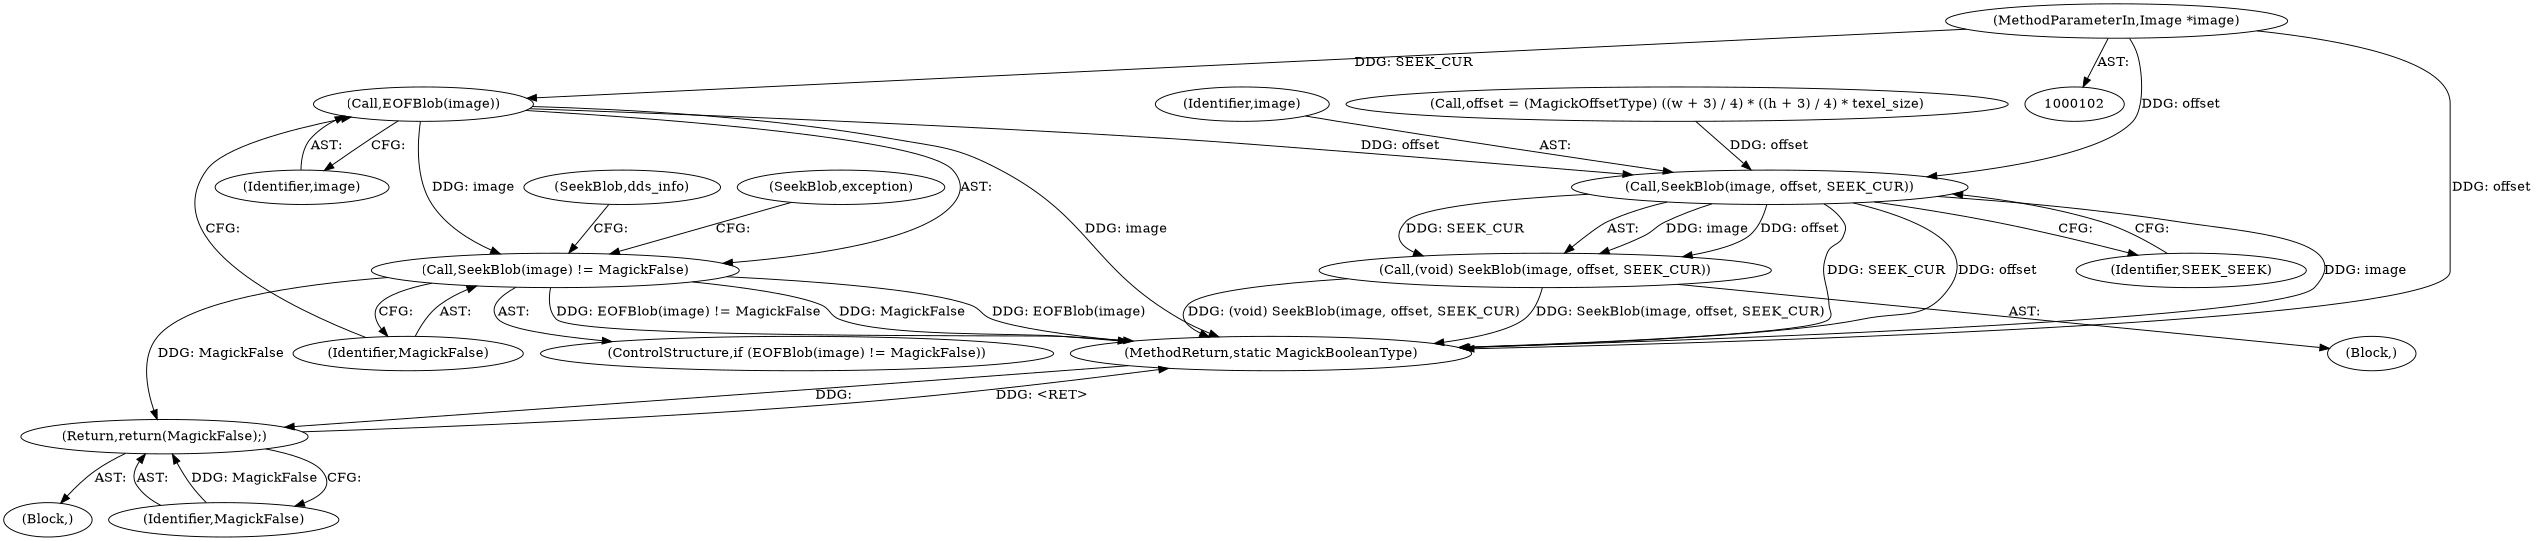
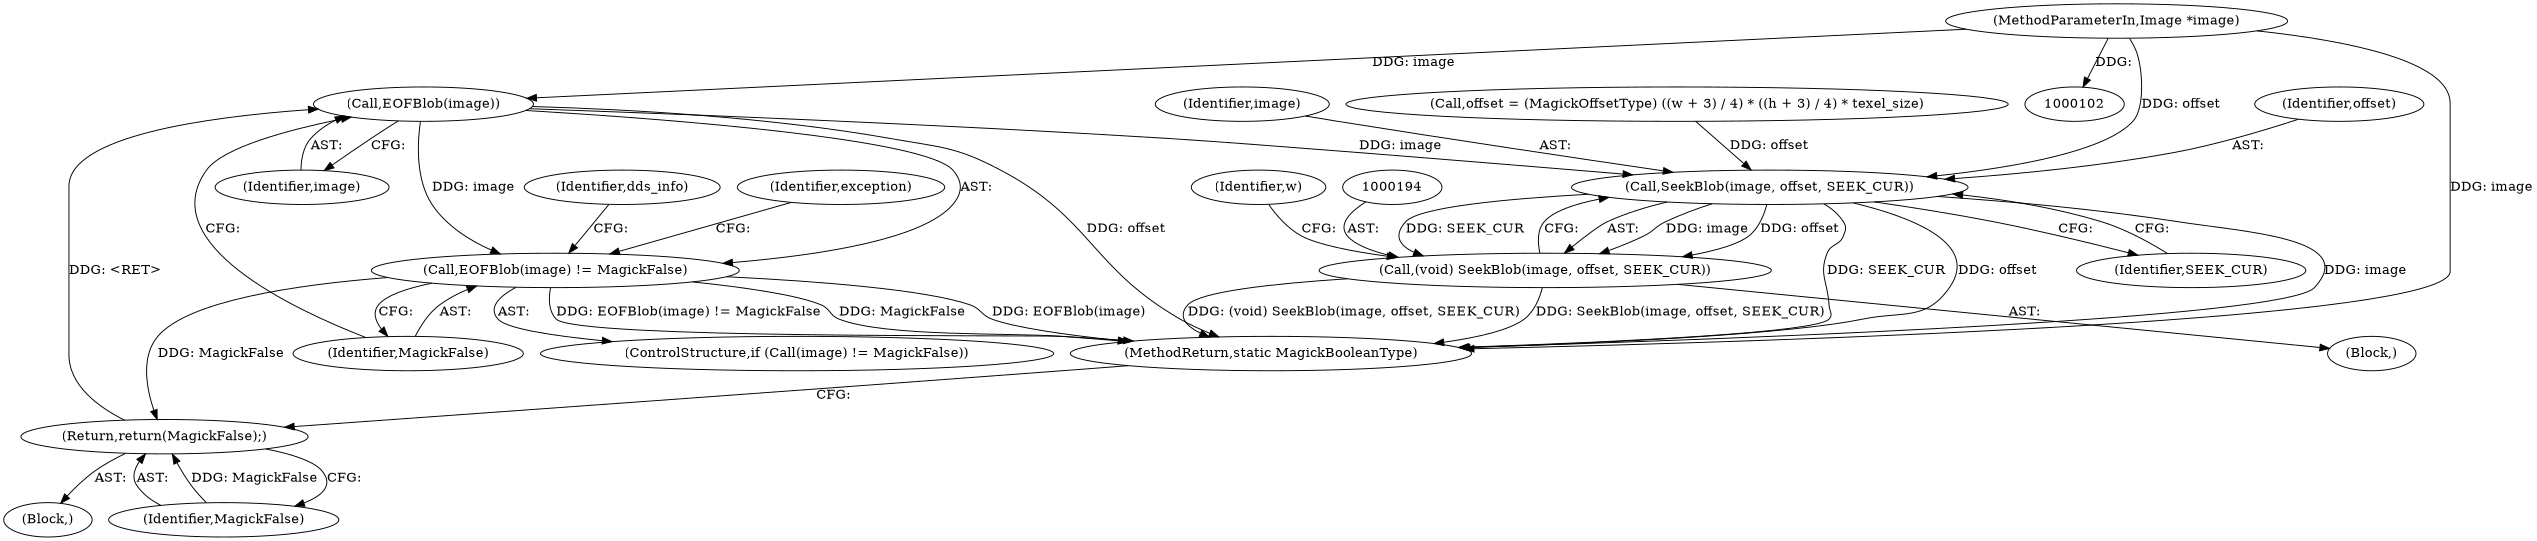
edge "(MethodParameterIn,Image *image)" -> "(Call,EOFBlob(image))": label "DDG: SEEK_CUR" -> "DDG: image"
edge "(MethodParameterIn,Image *image)" -> "1000102": label "AST: " -> "DDG: "
node "(Identifier,offset)": added
edge "(Call,EOFBlob(image))" -> "(Call,SeekBlob(image, offset, SEEK_CUR))": label "DDG: offset" -> "DDG: image"
node "(SeekBlob,dds_info)": label "(SeekBlob,dds_info)" -> "(Identifier,dds_info)"
node "(SeekBlob,exception)": label "(SeekBlob,exception)" -> "(Identifier,exception)"
node "(Identifier,w)": added
node "1000194": added
edge "(MethodParameterIn,Image *image)" -> "(MethodReturn,static MagickBooleanType)": label "DDG: offset" -> "DDG: image"
edge "(Call,(void) SeekBlob(image, offset, SEEK_CUR))" -> "(Call,SeekBlob(image, offset, SEEK_CUR))": added, label "CFG:"
edge "(Call,EOFBlob(image))" -> "(MethodReturn,static MagickBooleanType)": label "DDG: image" -> "DDG: offset"
node "(Call,SeekBlob(image) != MagickFalse)": label "(Call,SeekBlob(image) != MagickFalse)" -> "(Call,EOFBlob(image) != MagickFalse)"
node "(Identifier,SEEK_SEEK)": label "(Identifier,SEEK_SEEK)" -> "(Identifier,SEEK_CUR)"
node "(ControlStructure,if (EOFBlob(image) != MagickFalse))": label "(ControlStructure,if (EOFBlob(image) != MagickFalse))" -> "(ControlStructure,if (Call(image) != MagickFalse))"
edge "(MethodReturn,static MagickBooleanType)" -> "(Return,return(MagickFalse);)": label "DDG: " -> "CFG: "
edge "(Return,return(MagickFalse);)" -> "(MethodReturn,static MagickBooleanType)": now "(Return,return(MagickFalse);)" -> "(Call,EOFBlob(image))"
